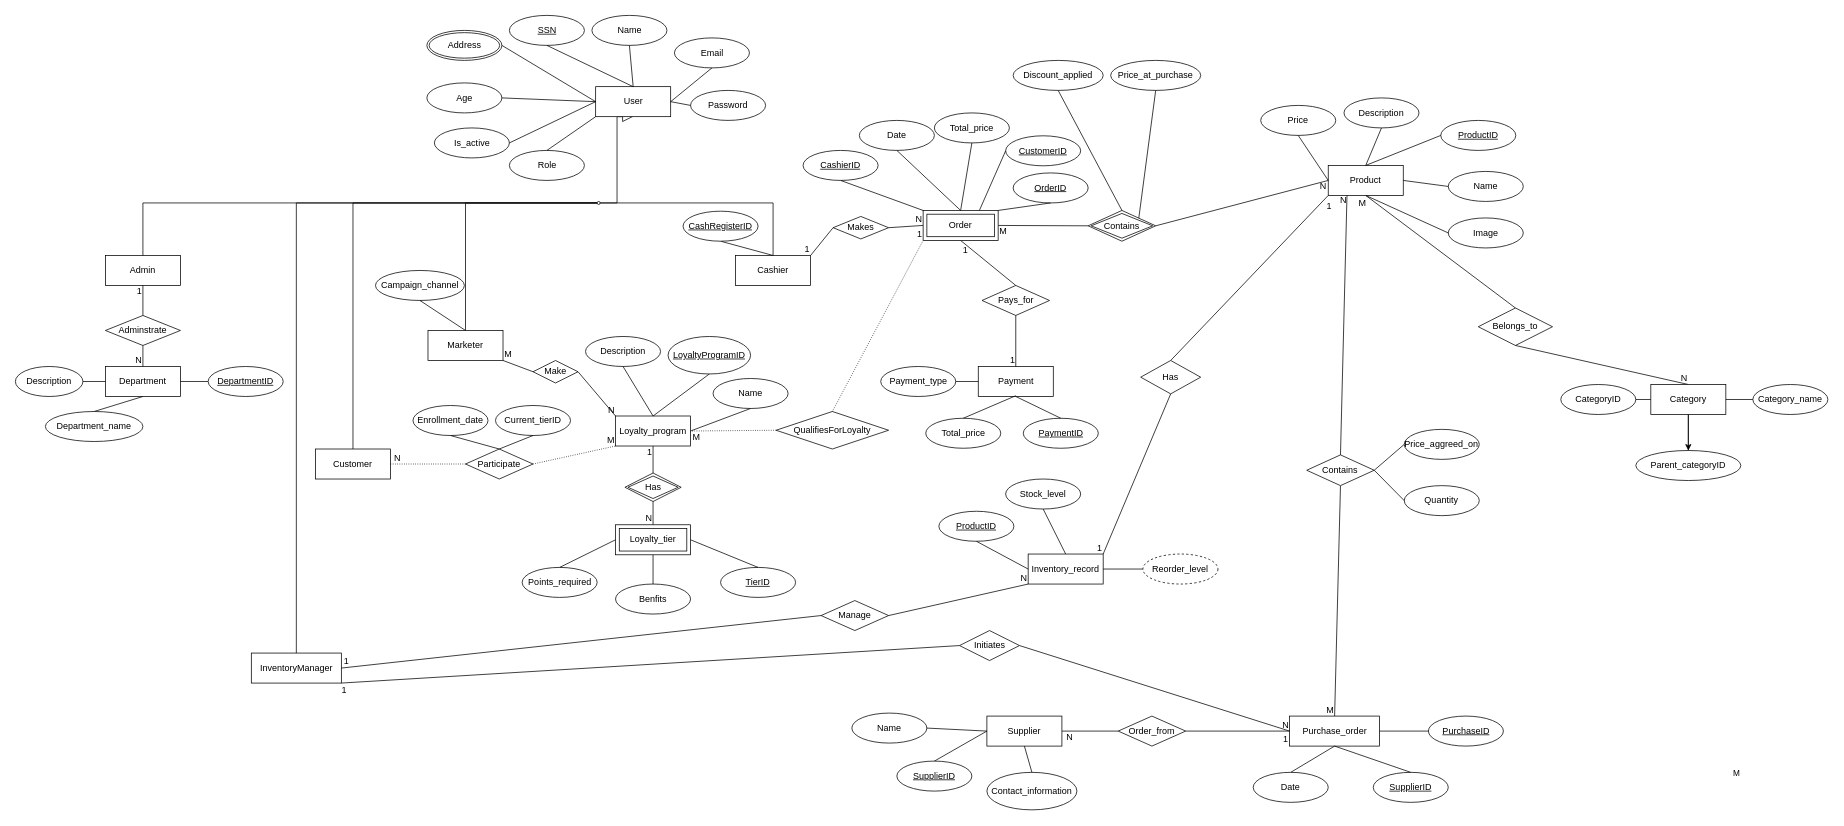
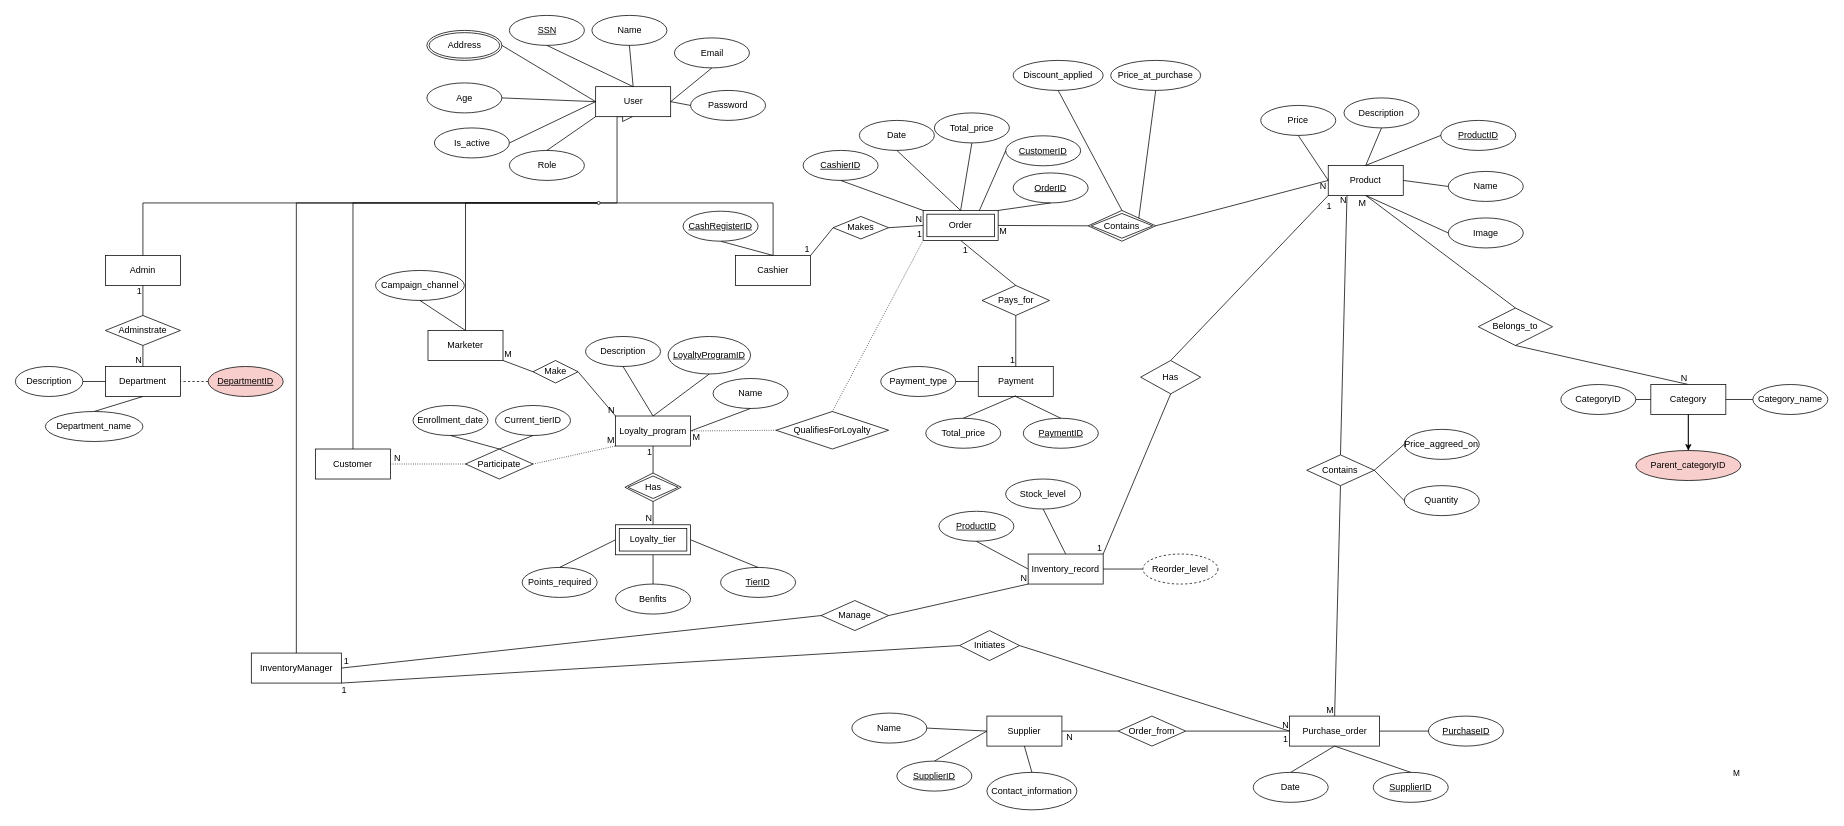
edge "Department" -- "DepartmentID": style solid -> dashed
node "DepartmentID": fillcolor #ffffff -> #f8cecc
node "Parent_categoryID": fillcolor #ffffff -> #f8cecc
